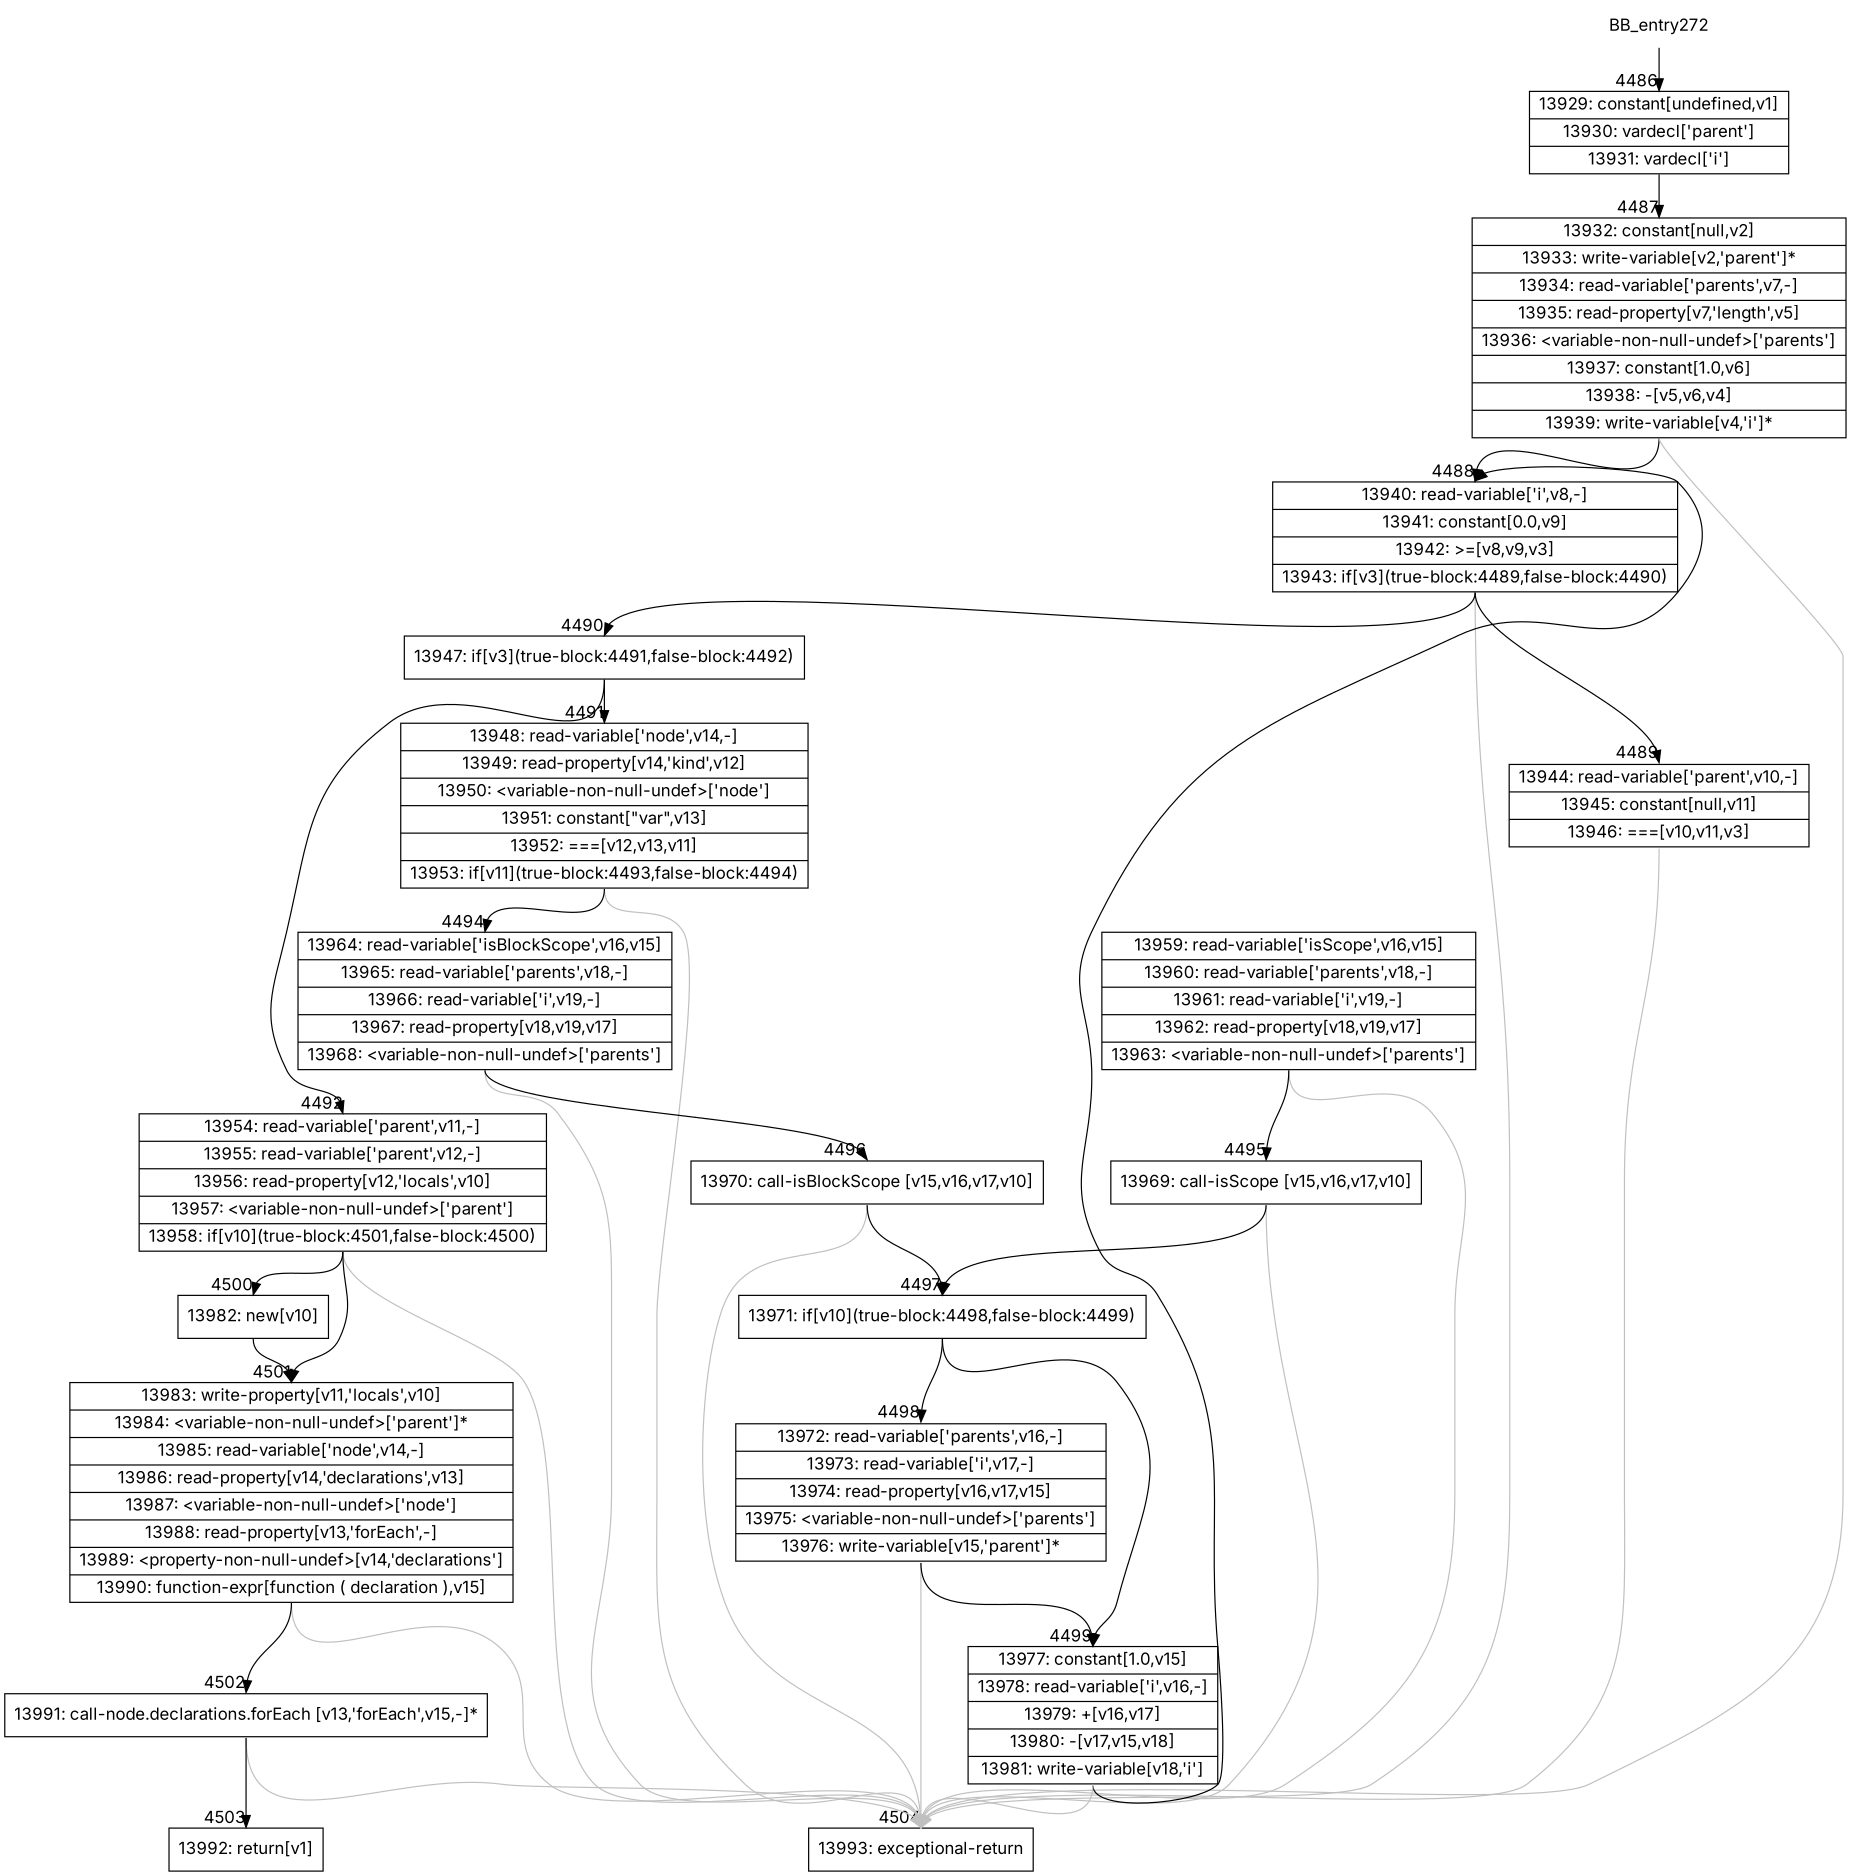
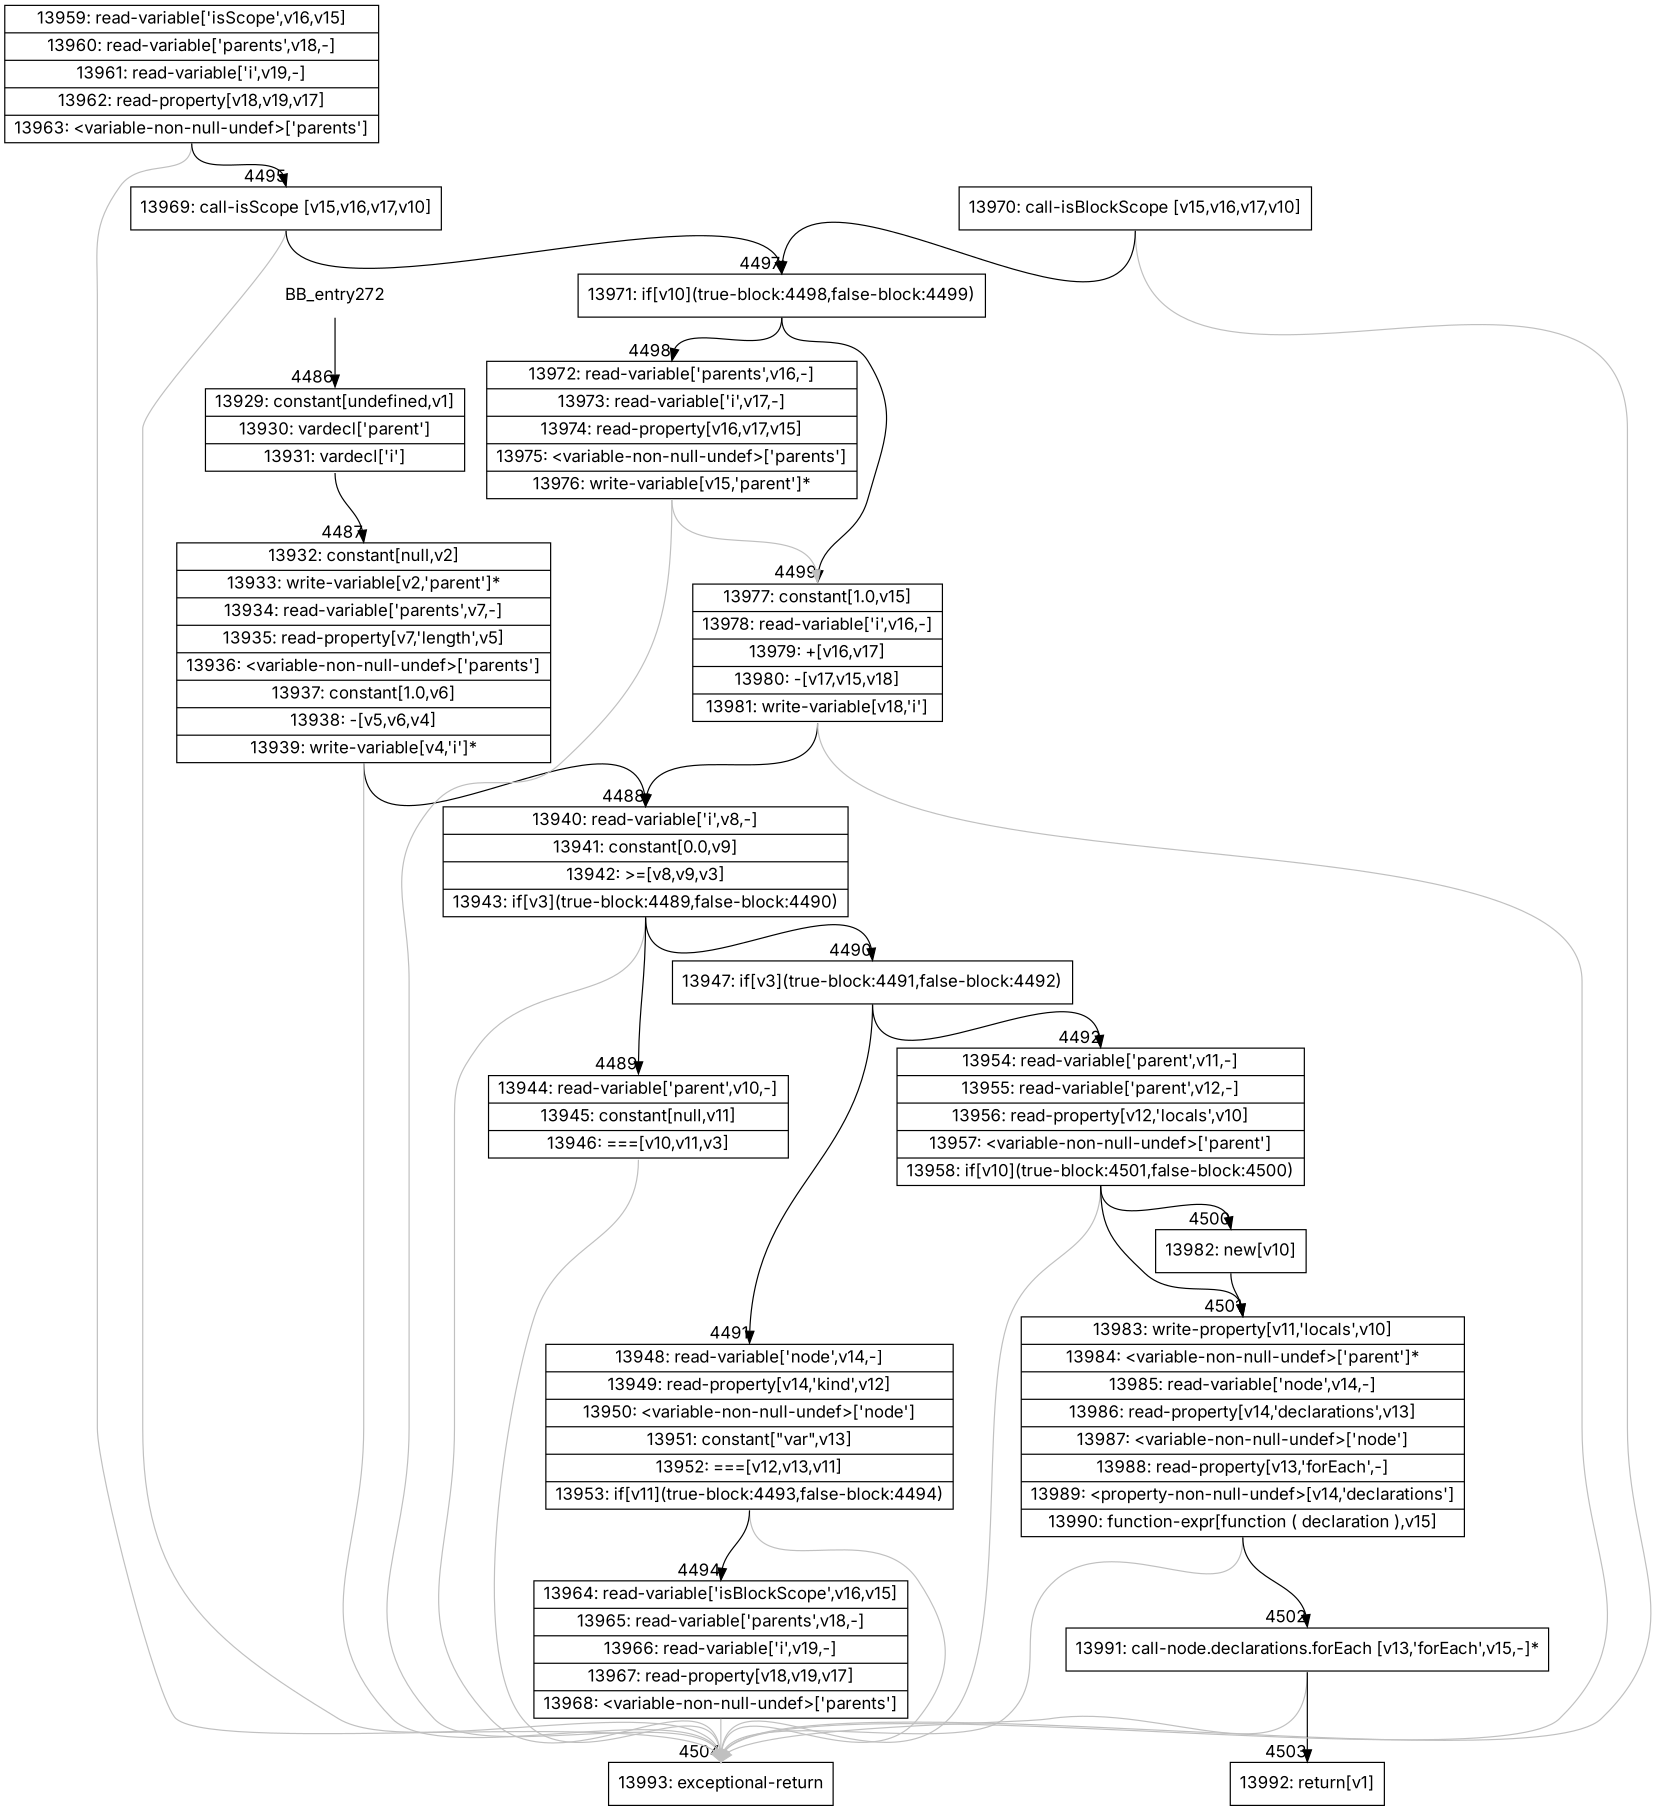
edge "13964: read-variable['isBlockScope',v16,v15]" -> "13970: call-isBlockScope [v15,v16,v17,v10]": removed
edge "13972: read-variable['parents',v16,-]" -> "13977: constant[1.0,v15]": color black -> gray
